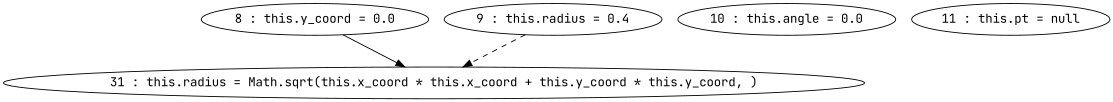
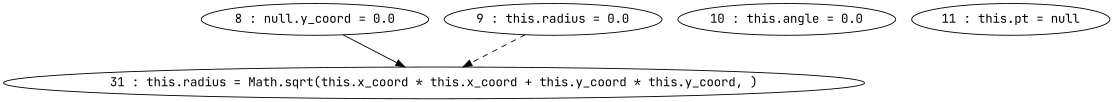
node "8 : this.y_coord = 0.0": label "8 : this.y_coord = 0.0" -> "8 : null.y_coord = 0.0"
node "9 : this.radius = 0.4": label "9 : this.radius = 0.4" -> "9 : this.radius = 0.0"
